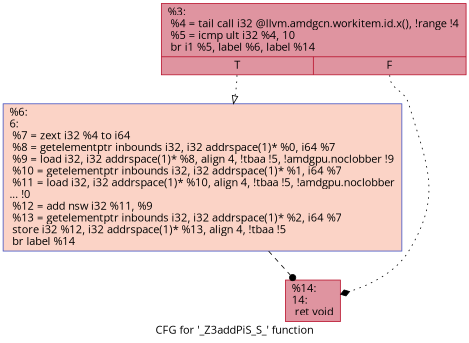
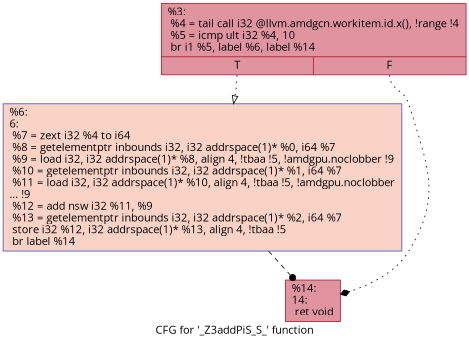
node "%6:": text "... !0" -> "... !9"
